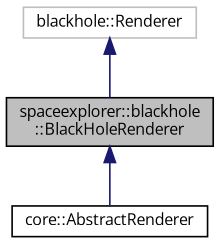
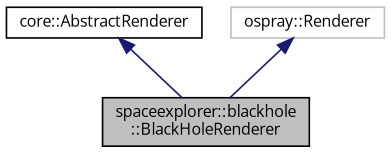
node "blackhole::Renderer": label "blackhole::Renderer" -> "ospray::Renderer"
edge "core::AbstractRenderer" -> "spaceexplorer::blackhole ::BlackHoleRenderer": reversed
